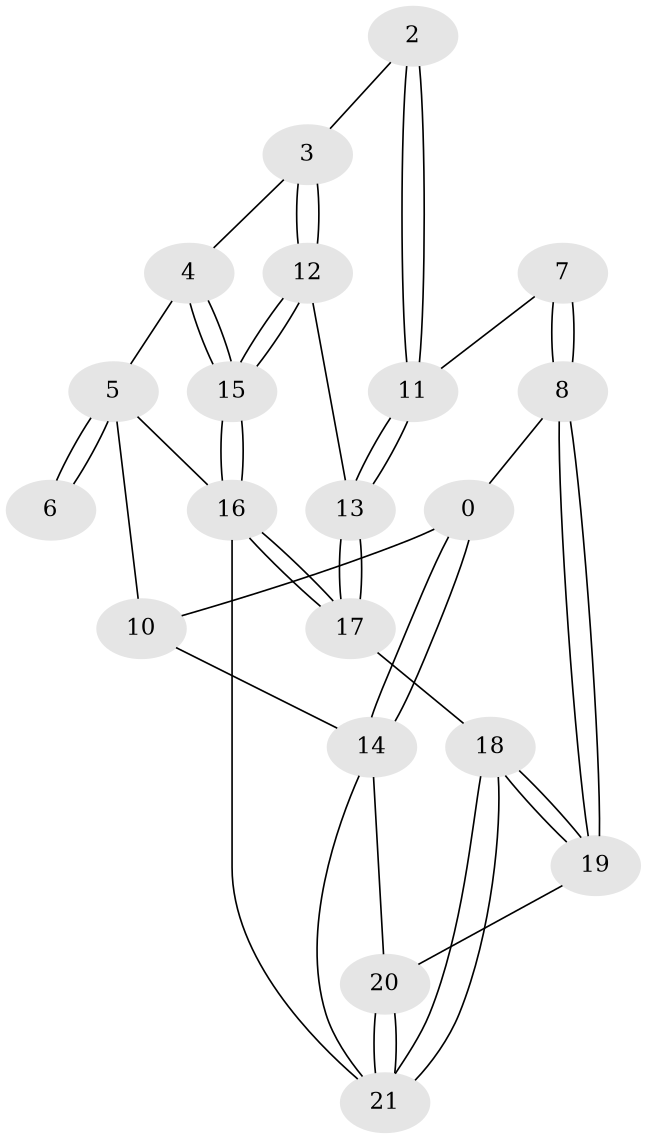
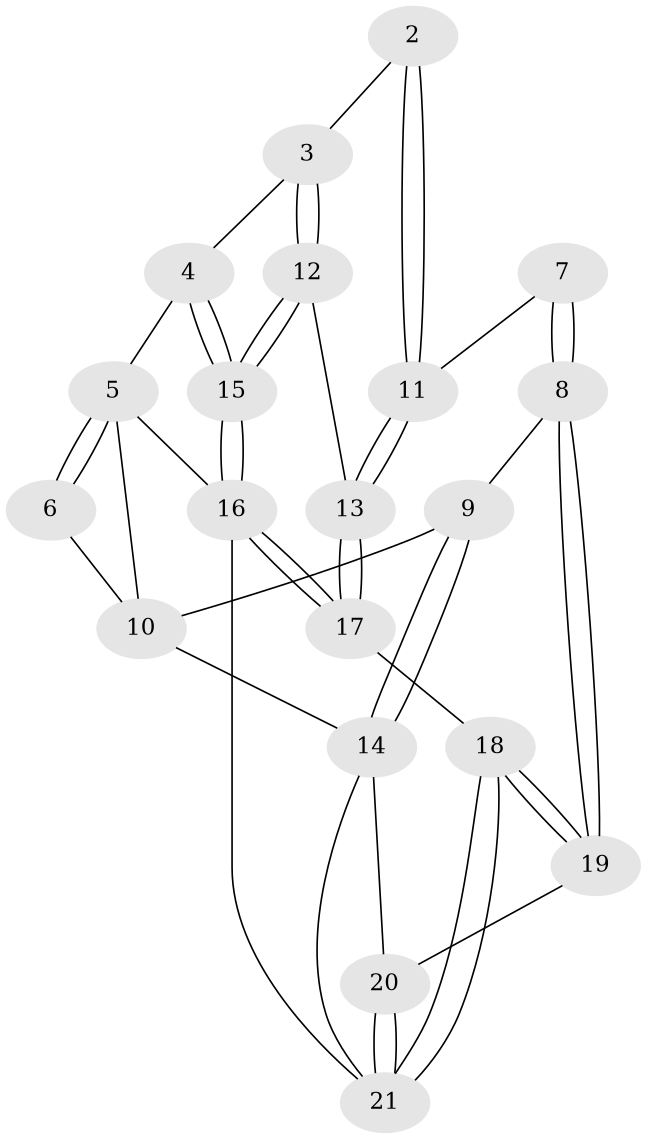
node "0": label "0" -> "9"
edge "6" -- "10": added
